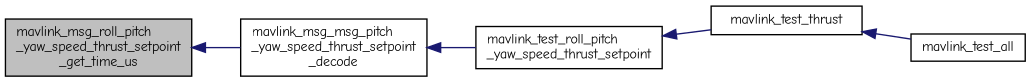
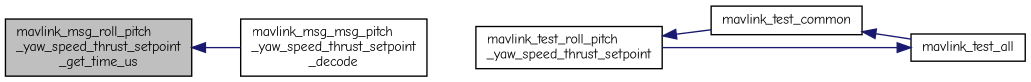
node "mavlink_test_thrust": label "mavlink_test_thrust" -> "mavlink_test_common"
edge "mavlink_test_roll_pitch _yaw_speed_thrust_setpoint" -> "mavlink_msg_msg_pitch _yaw_speed_thrust_setpoint _decode": now "mavlink_test_roll_pitch _yaw_speed_thrust_setpoint" -> "mavlink_test_all"
